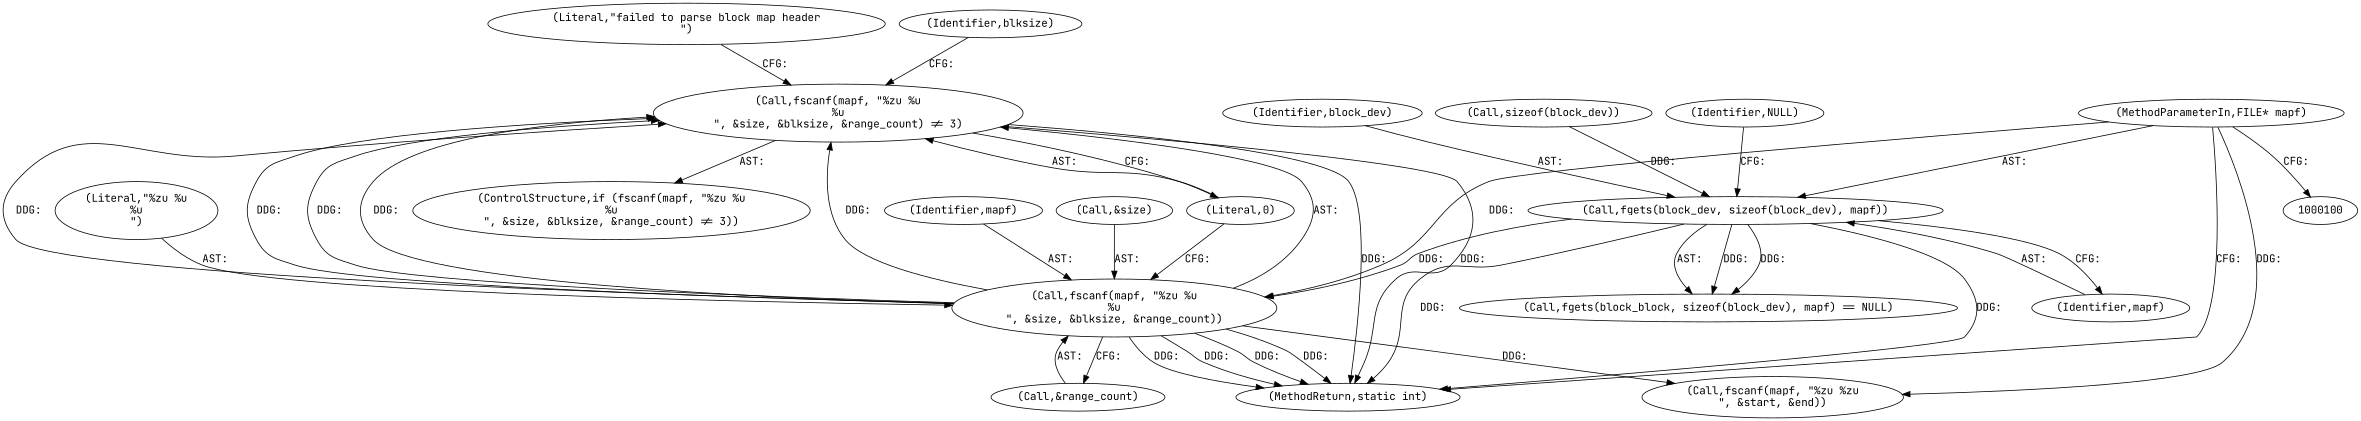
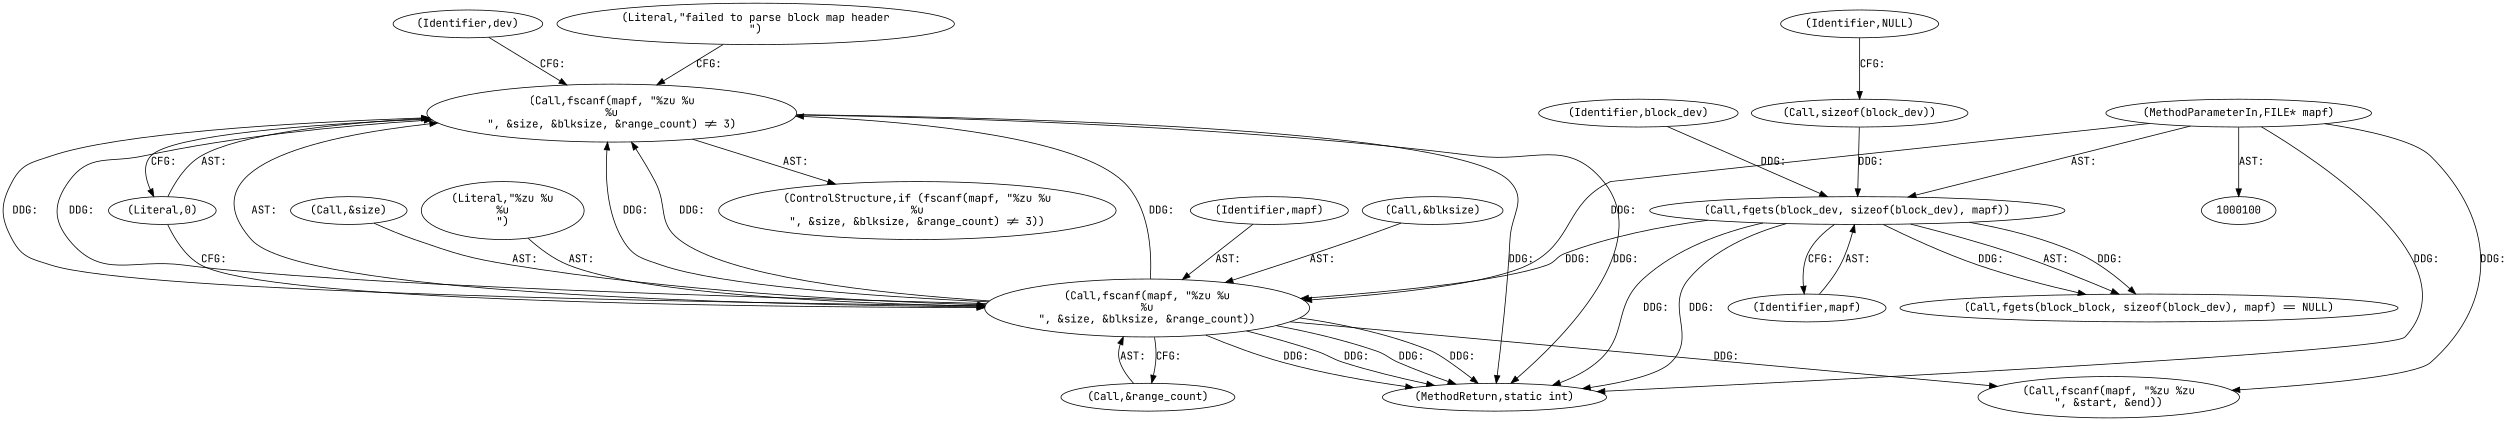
node "(Identifier,blksize)": label "(Identifier,blksize)" -> "(Identifier,dev)"
edge "(Identifier,NULL)" -> "(Call,fgets(block_dev, sizeof(block_dev), mapf))": now "(Identifier,NULL)" -> "(Call,sizeof(block_dev))"
edge "(Identifier,block_dev)" -> "(Call,fgets(block_dev, sizeof(block_dev), mapf))": label "AST: " -> "DDG: "
edge "(MethodParameterIn,FILE* mapf)" -> "1000100": label "CFG: " -> "AST: "
node "(Call,&blksize)": added
edge "(MethodParameterIn,FILE* mapf)" -> "(MethodReturn,static int)": label "CFG: " -> "DDG: "
